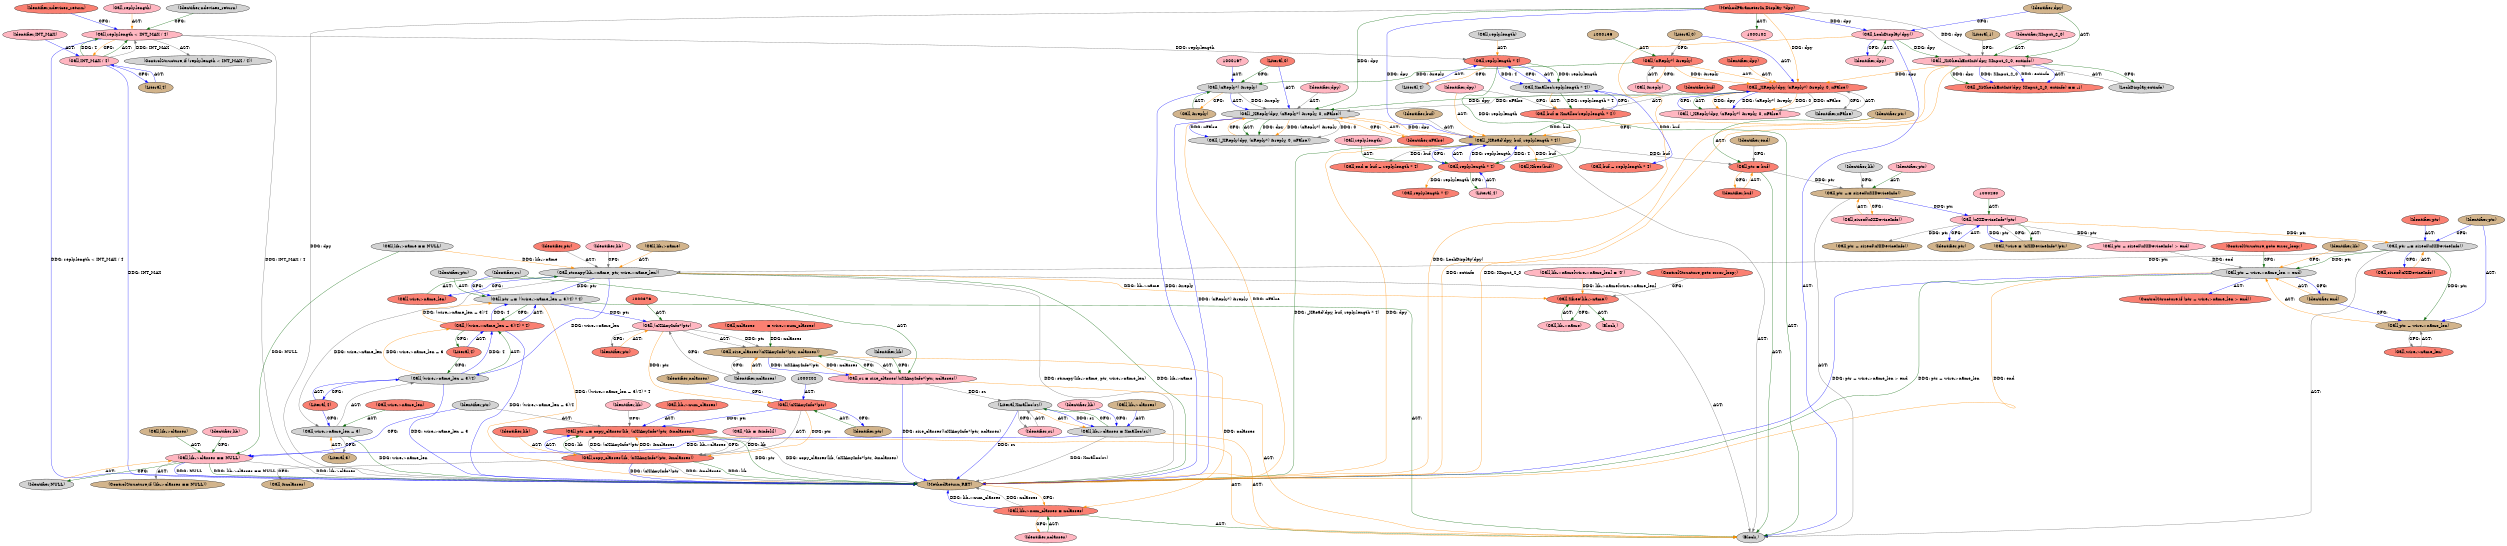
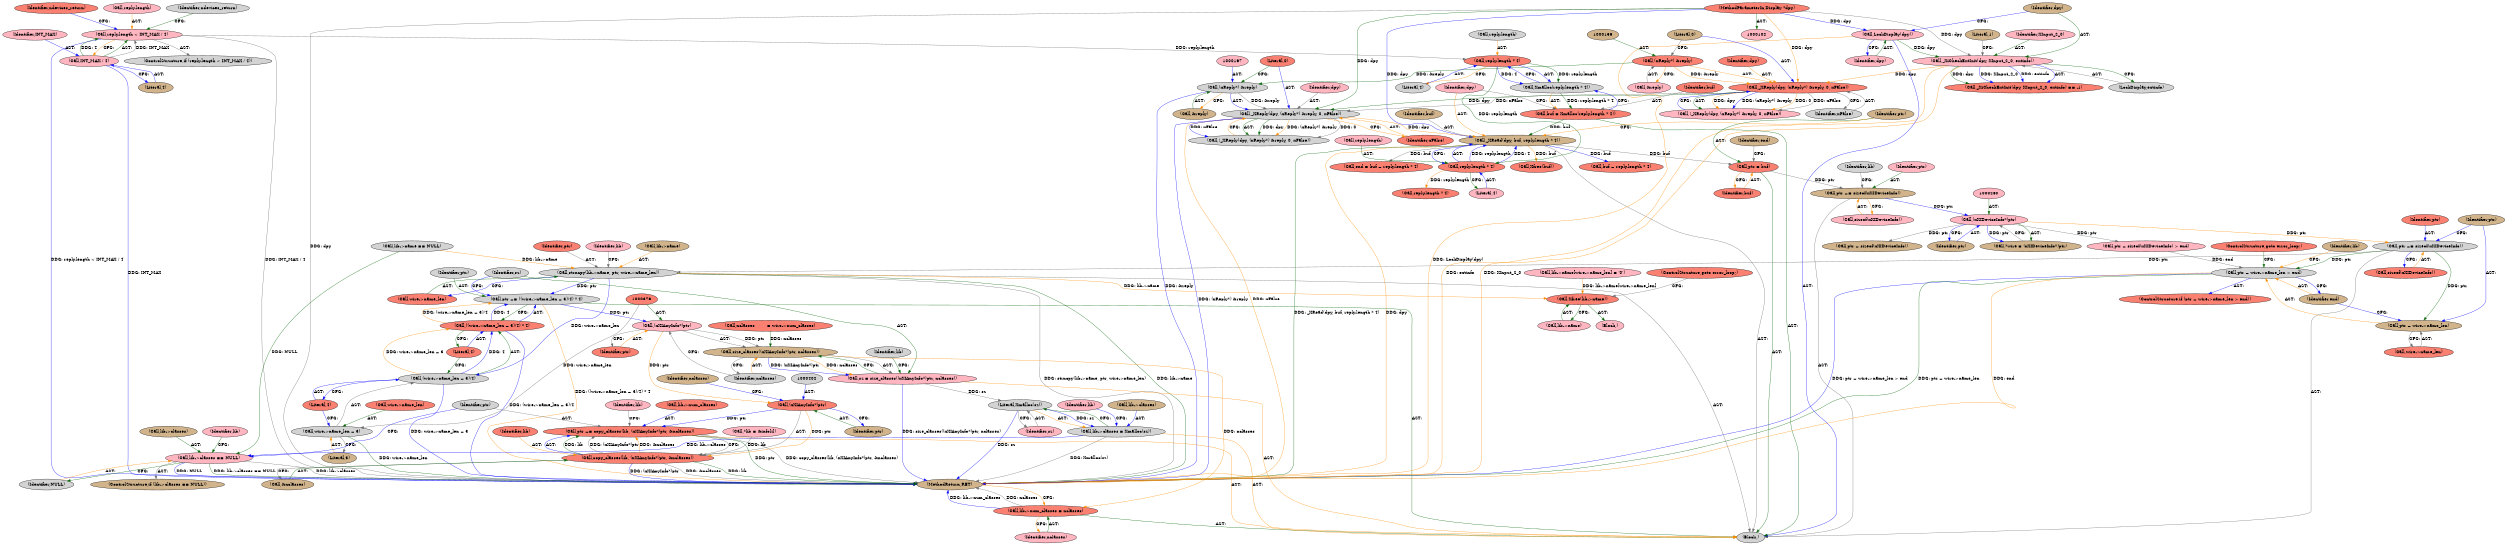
edge "(Call,Xmalloc(reply.length * 4))" -> "(Call,buf + reply.length * 4)": now "(Call,_XRead(dpy, buf, reply.length * 4))" -> "(Call,buf + reply.length * 4)"
edge "(Call,strncpy(lib->name, ptr, wire->name_len))" -> "(Call,wire->name_len + 3)": now "1000376" -> "(Call,wire->name_len + 3)"
edge "(Call,&nclasses)" -> "(Call,copy_classes(lib, (xXIAnyInfo*)ptr, &nclasses))": added, label "AST:"
